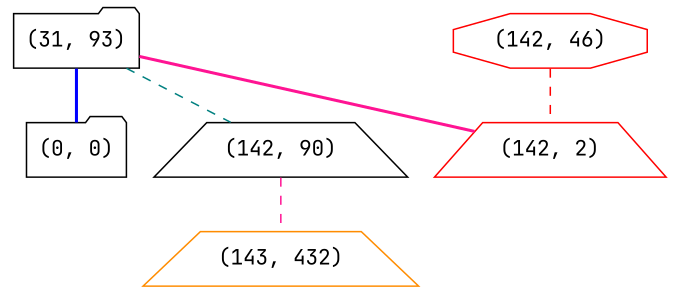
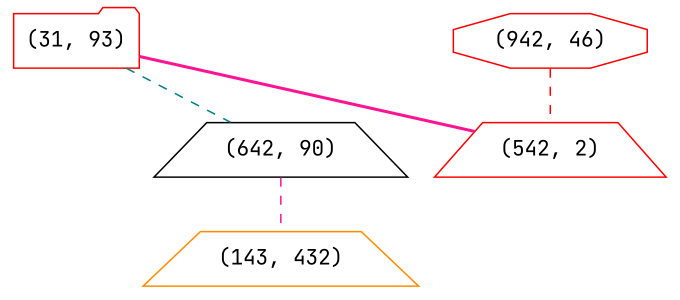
node "(31, 93)": color black -> red
node "(142, 46)": label "(142, 46)" -> "(942, 46)"
node "(0, 0)": removed
node "(142, 90)": label "(142, 90)" -> "(642, 90)"
node "(142, 2)": label "(142, 2)" -> "(542, 2)"
